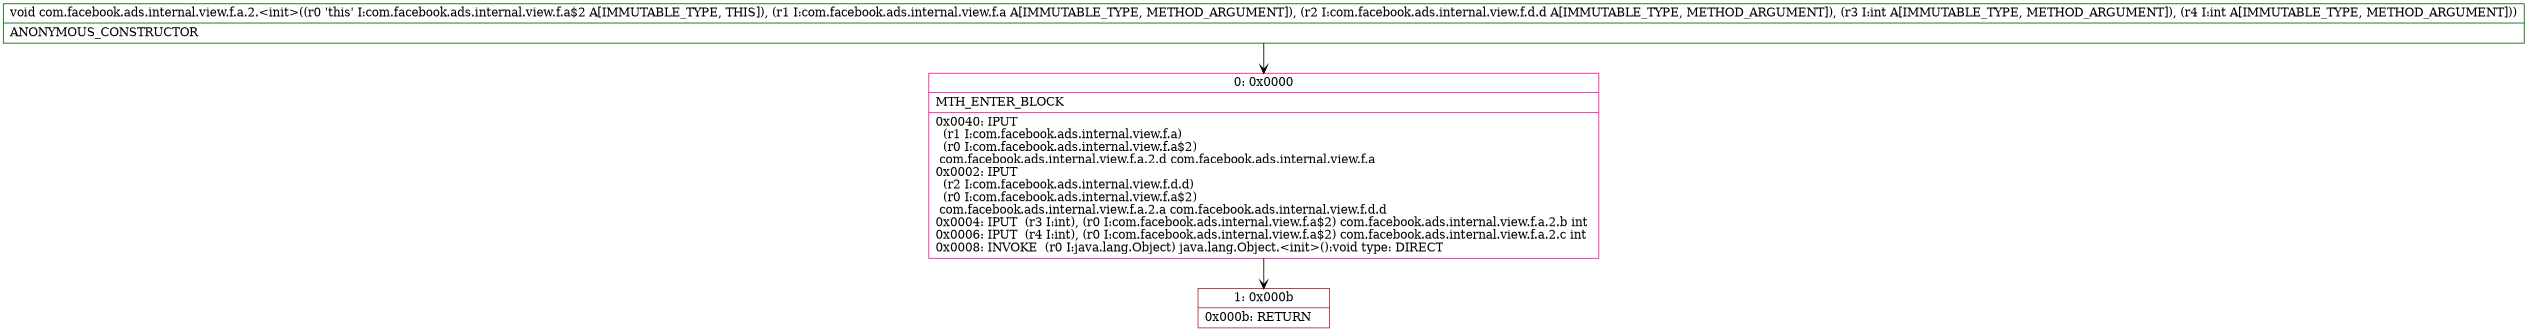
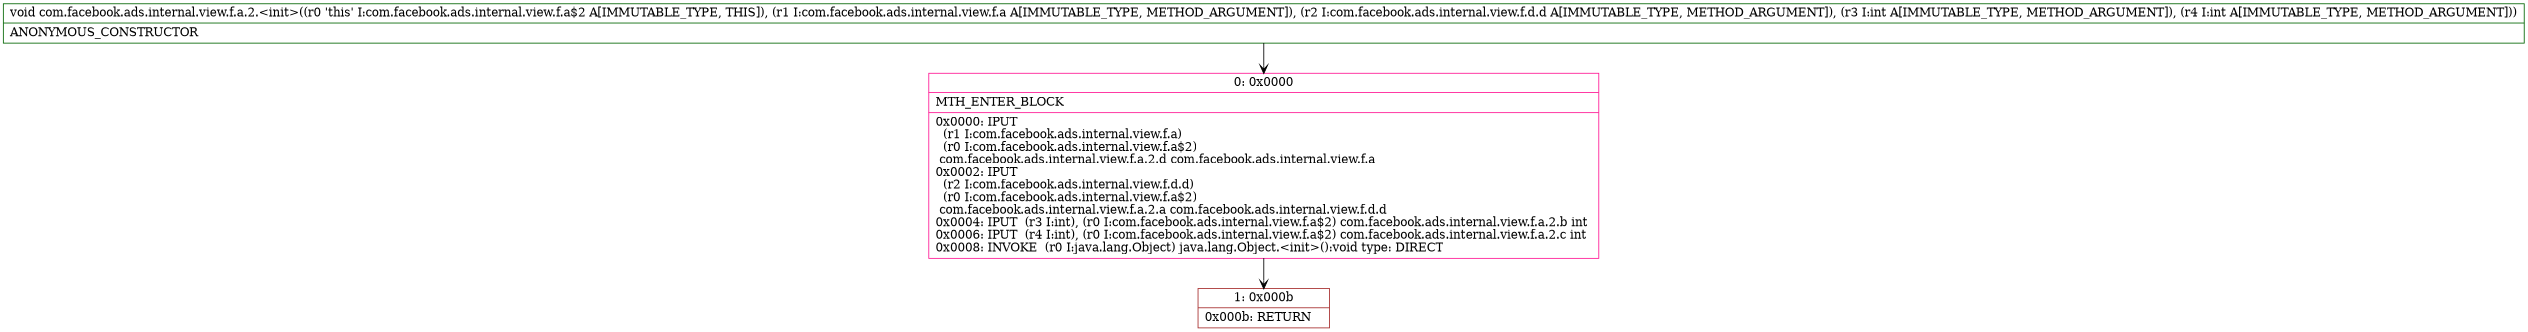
node "0: 0x0000": text "0x0040: IPUT" -> "0x0000: IPUT"
